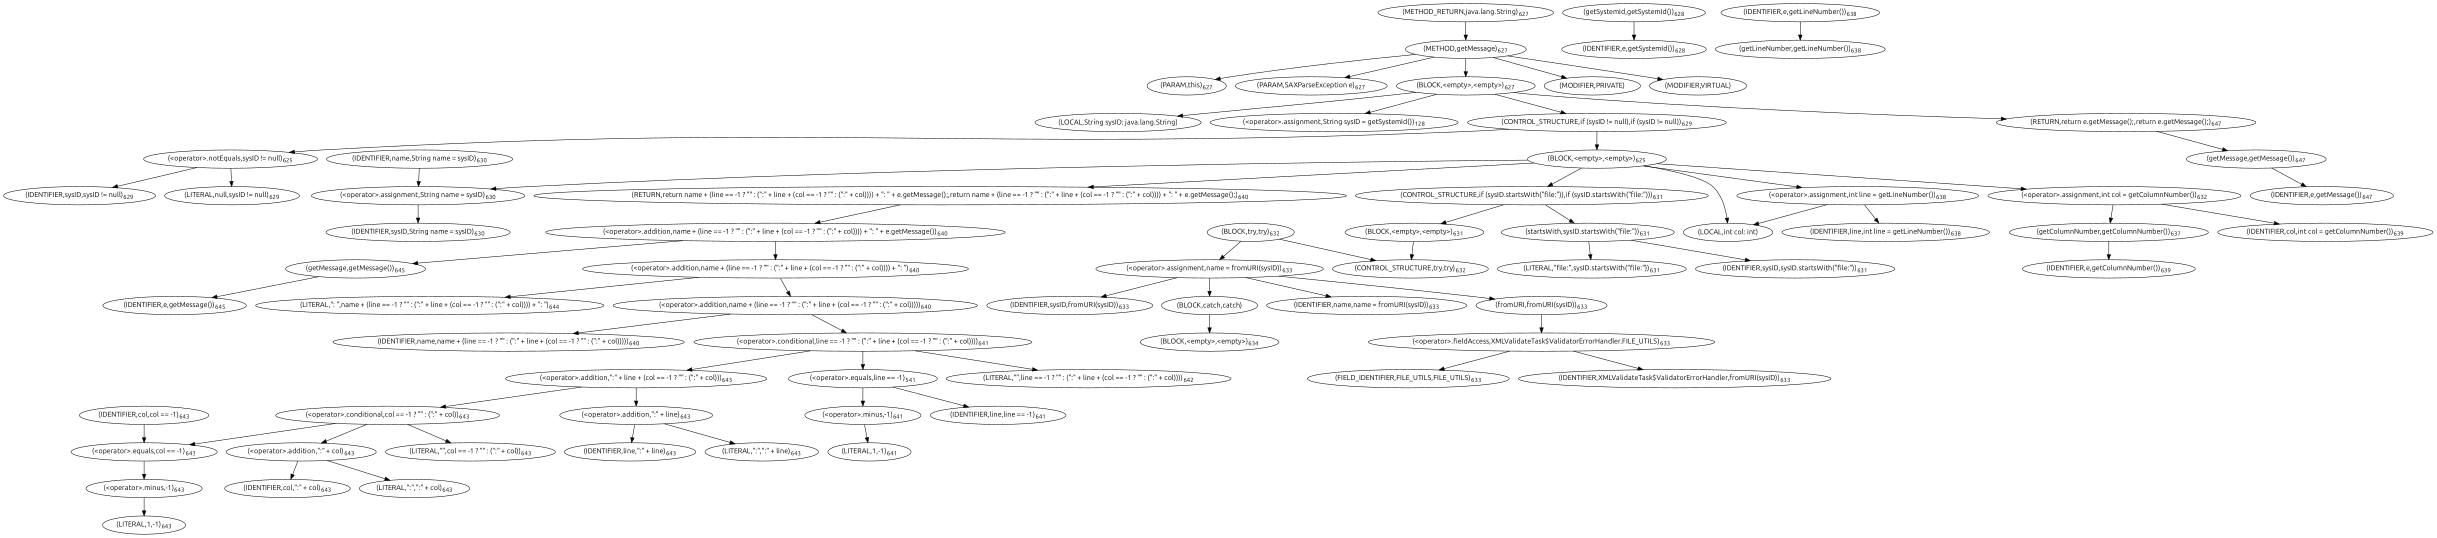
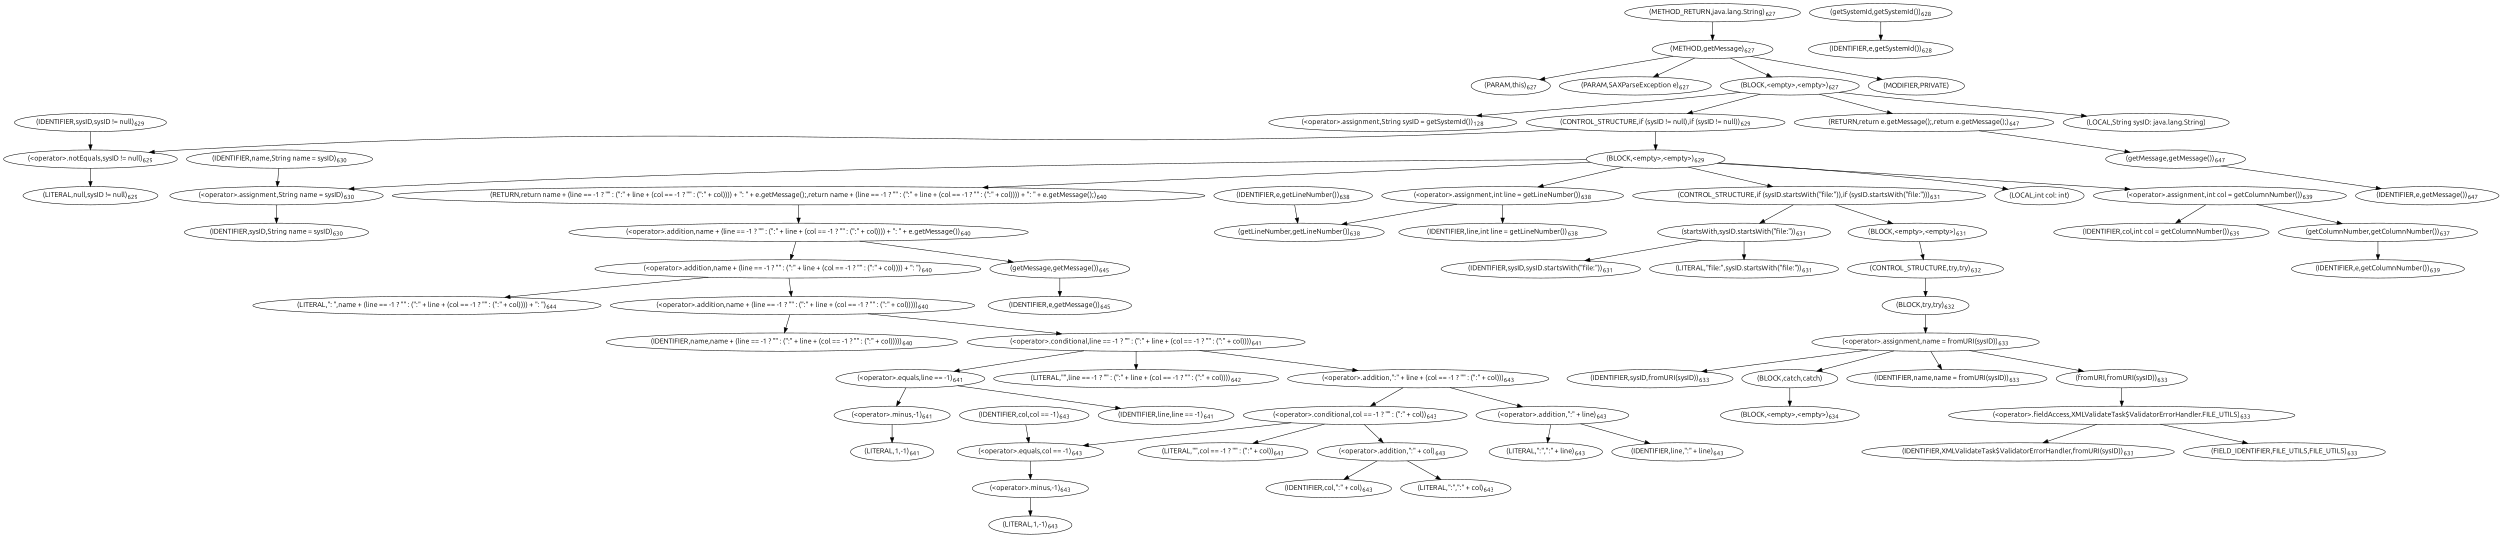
node "(MODIFIER,VIRTUAL)": removed
edge "(<operator>.notEquals,sysID != null)" -> "(IDENTIFIER,sysID,sysID != null)": reversed
node "(<operator>.assignment,int col = getColumnNumber())": text "632" -> "639"
edge "(<operator>.assignment,int line = getLineNumber())" -> "(LOCAL,int col: int)": now "(<operator>.assignment,int line = getLineNumber())" -> "(getLineNumber,getLineNumber())"
edge "(BLOCK,try,try)" -> "(CONTROL_STRUCTURE,try,try)": reversed
node "(<operator>.equals,line == -1)": text "541" -> "641"
